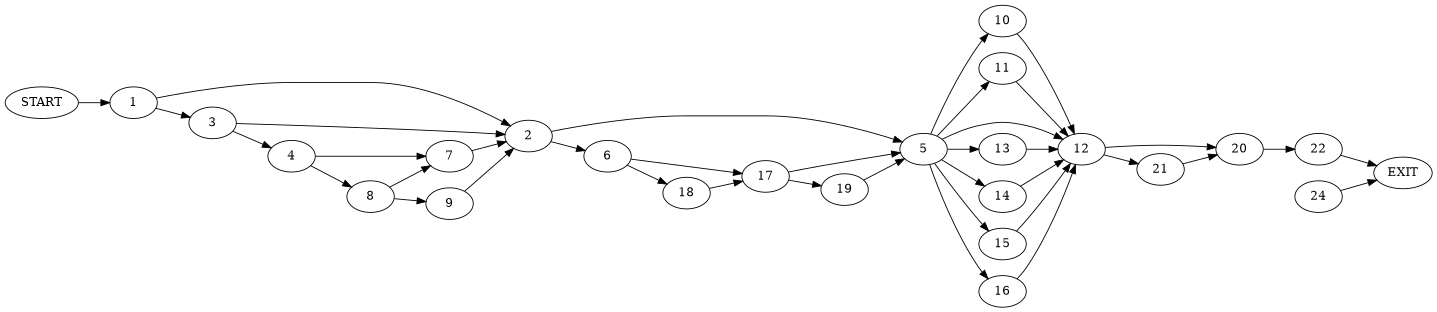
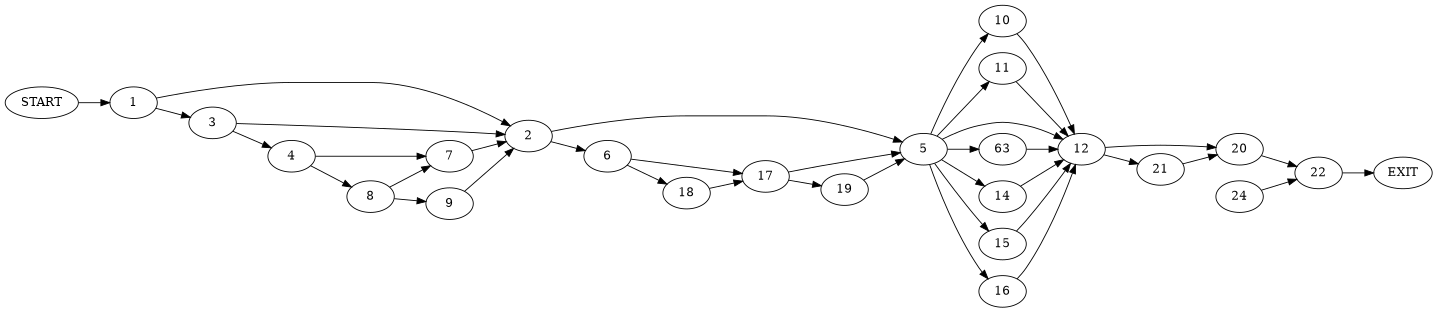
node "13": label "13" -> "63"
edge "24" -> "EXIT": now "24" -> "22"
